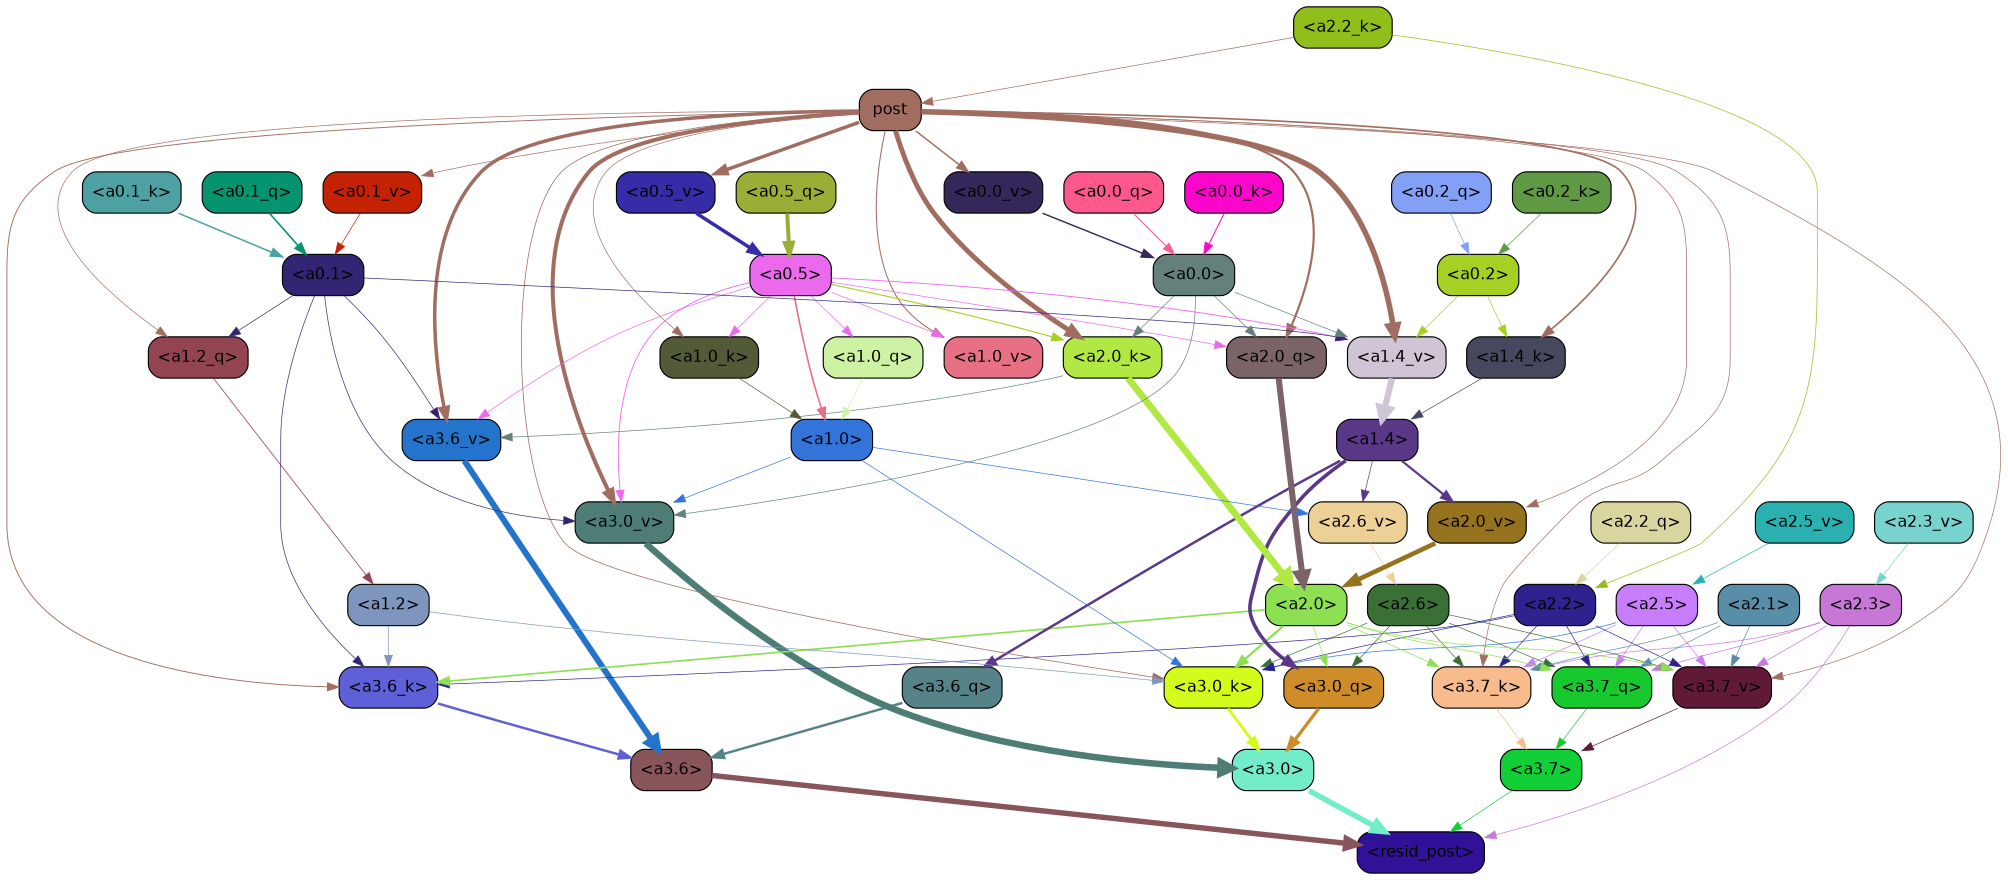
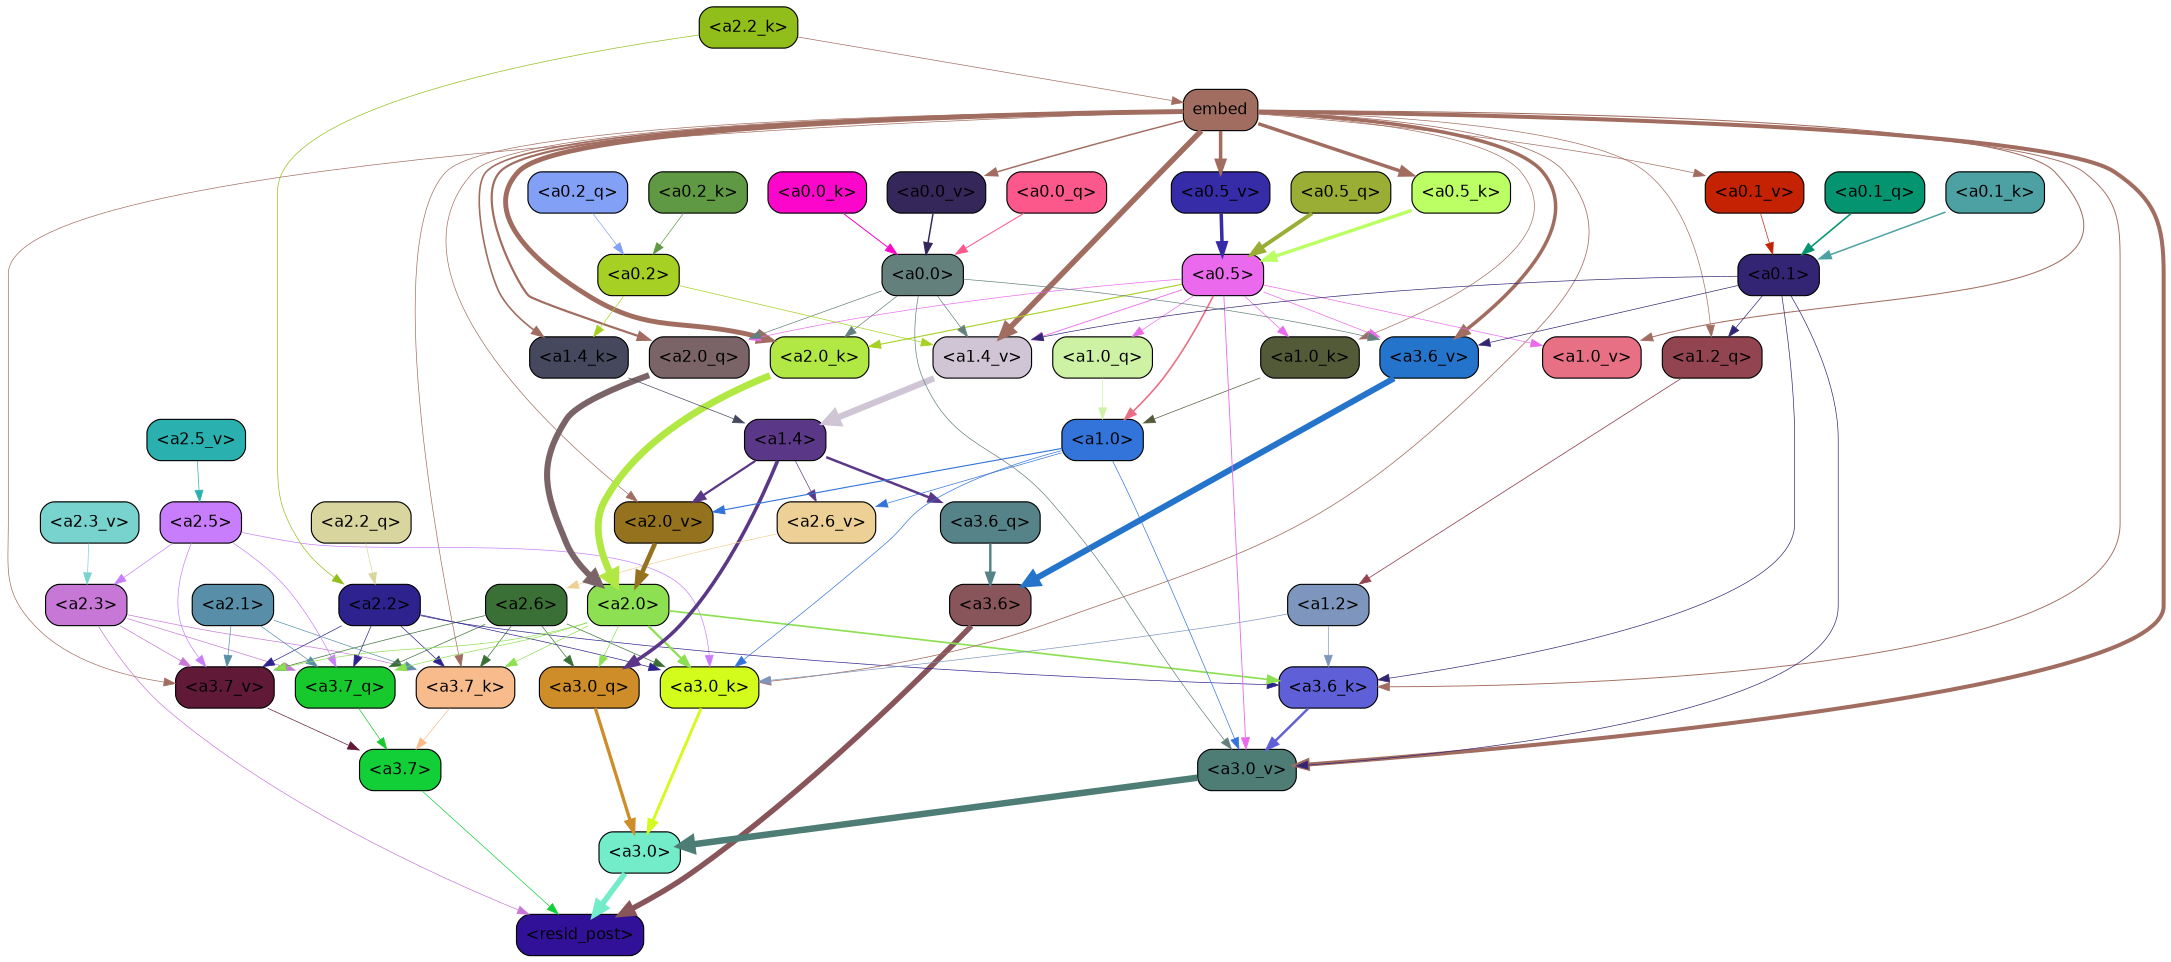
node "post": label "post" -> "embed"
node "<a0.5_k>": added
edge "<a2.0_k>" -> "<a3.6_v>": now "<a0.0>" -> "<a3.6_v>"
edge "<a1.0>" -> "<a2.0_v>": added
edge "<a2.5>" -> "<a3.7_k>": now "<a2.5>" -> "<a2.3>"
edge "<a2.5>" -> "<a3.0_k>": color #3274da -> #c87dfc
edge "<a3.6_k>" -> "<a3.6>": now "<a3.6_k>" -> "<a3.0_v>"
